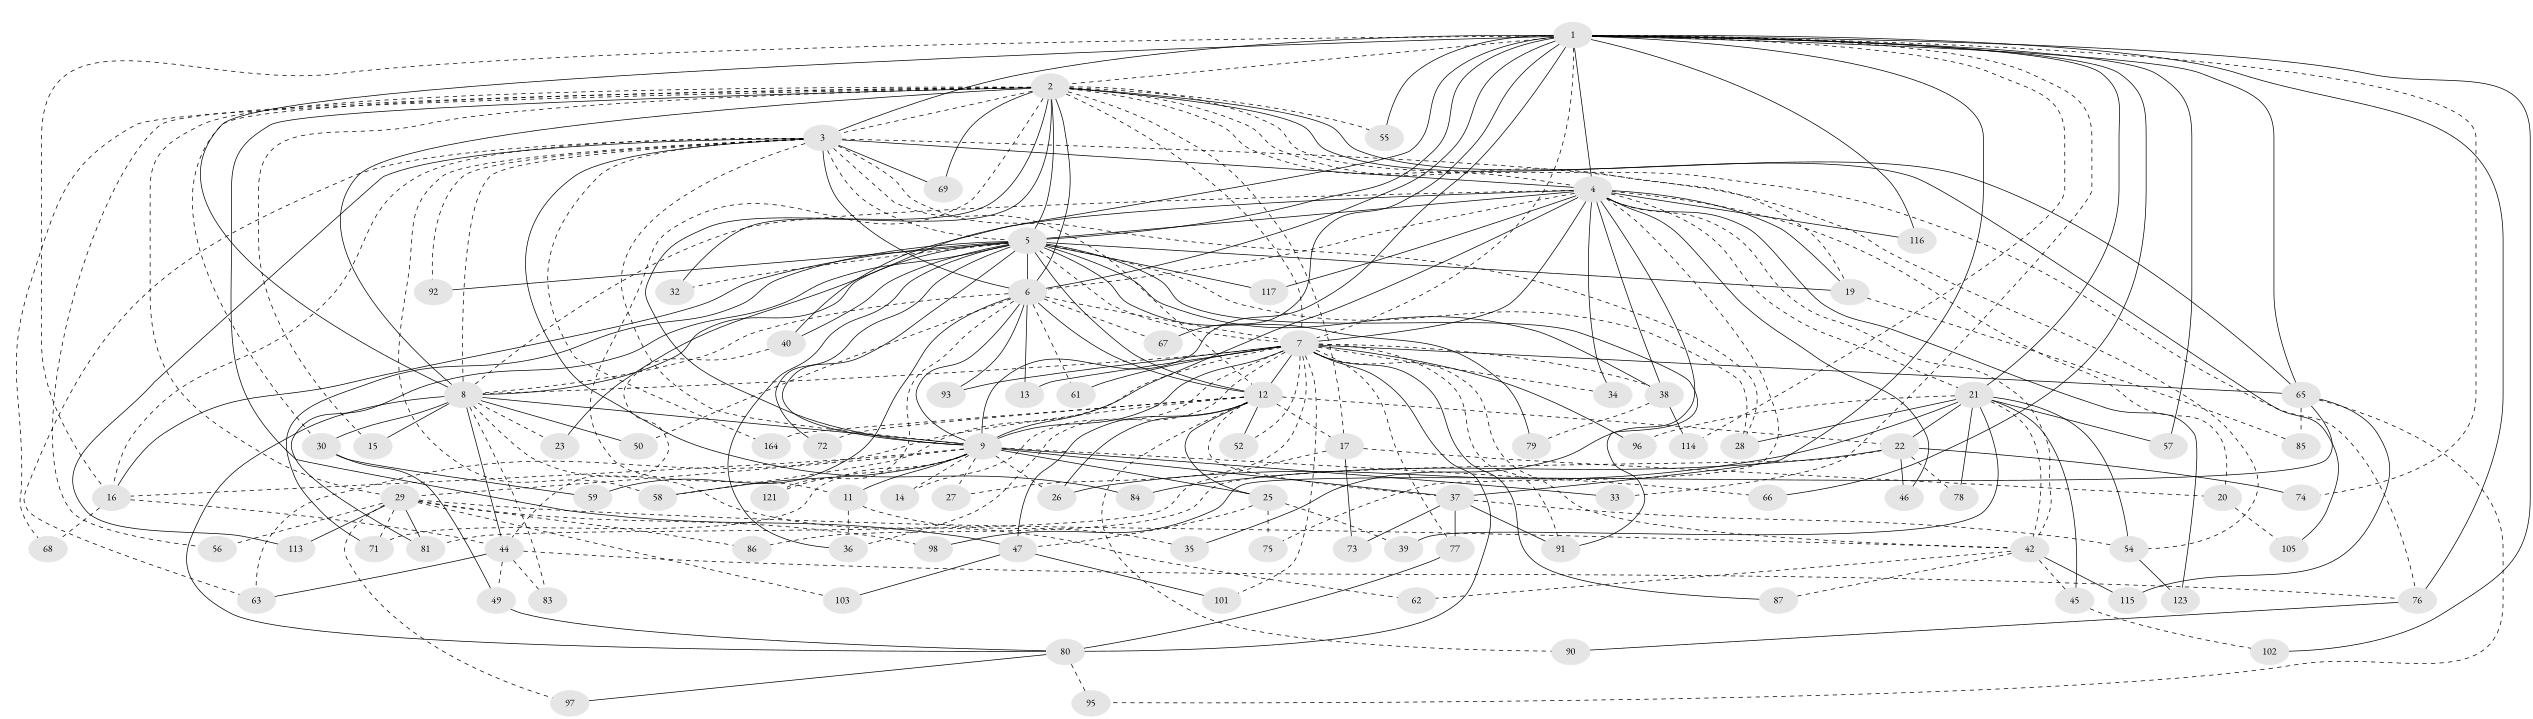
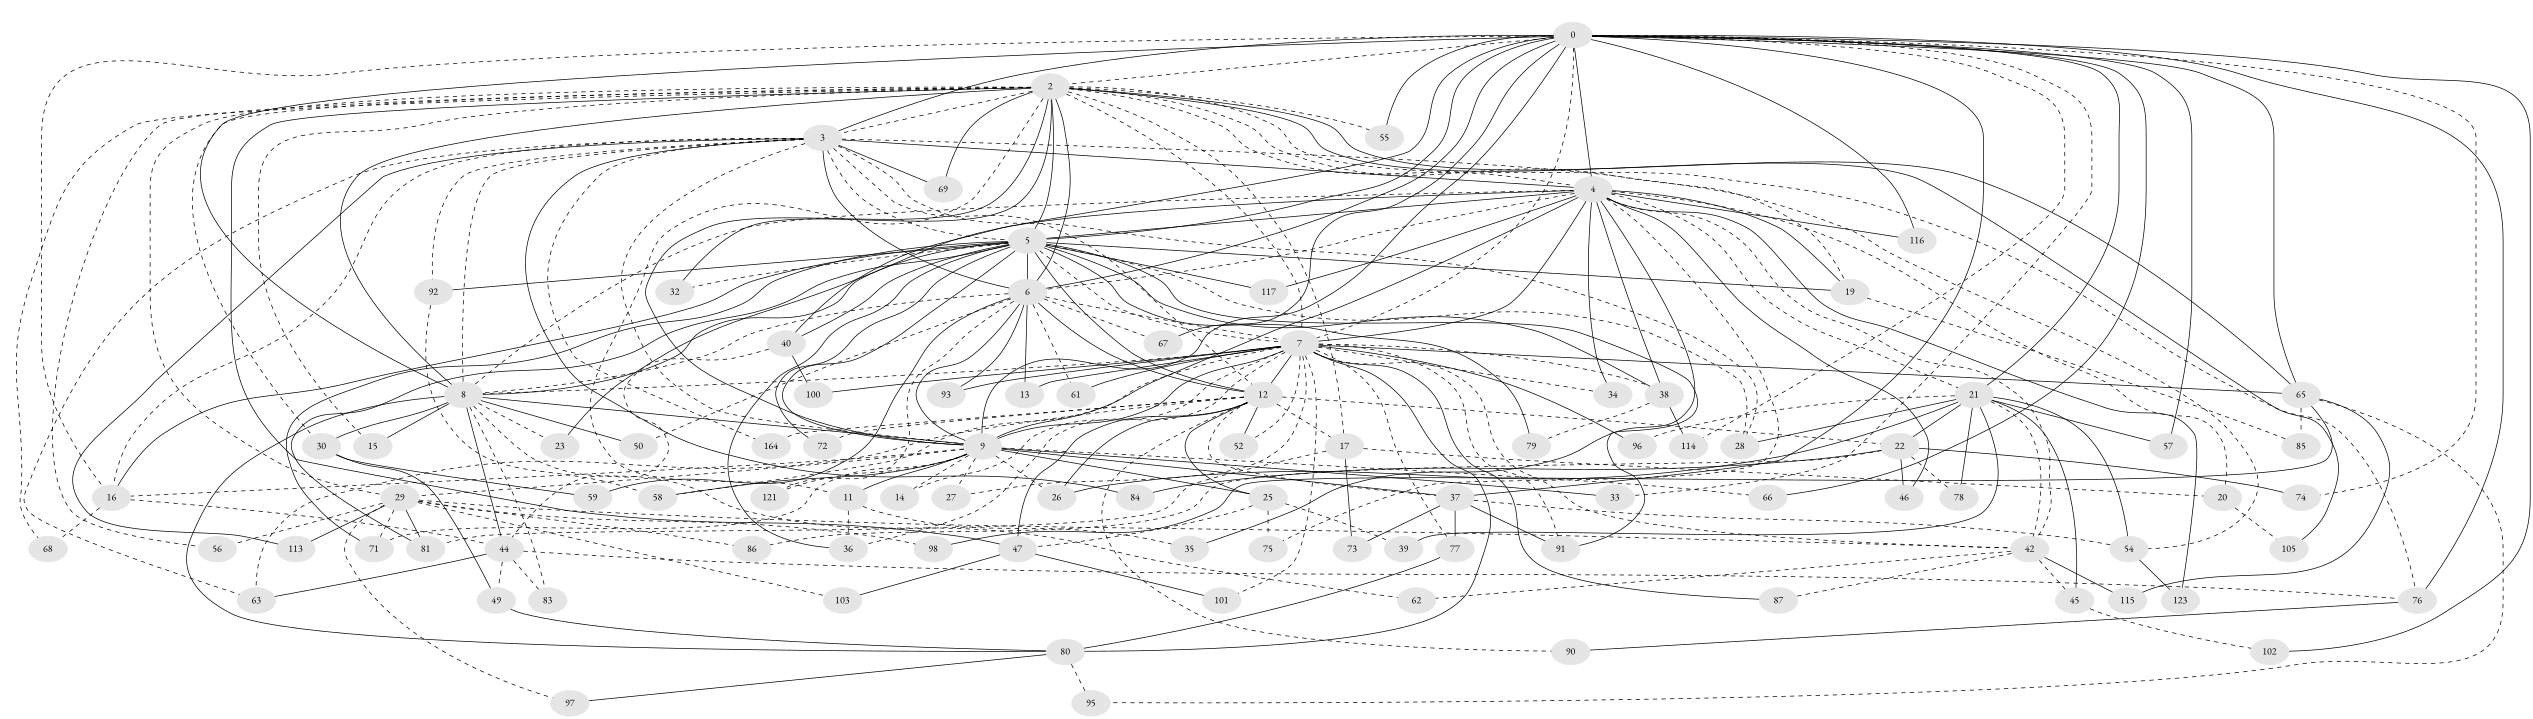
node "1": label "1" -> "0"
edge "3" -- "58": now "92" -- "58"
node "100": added
